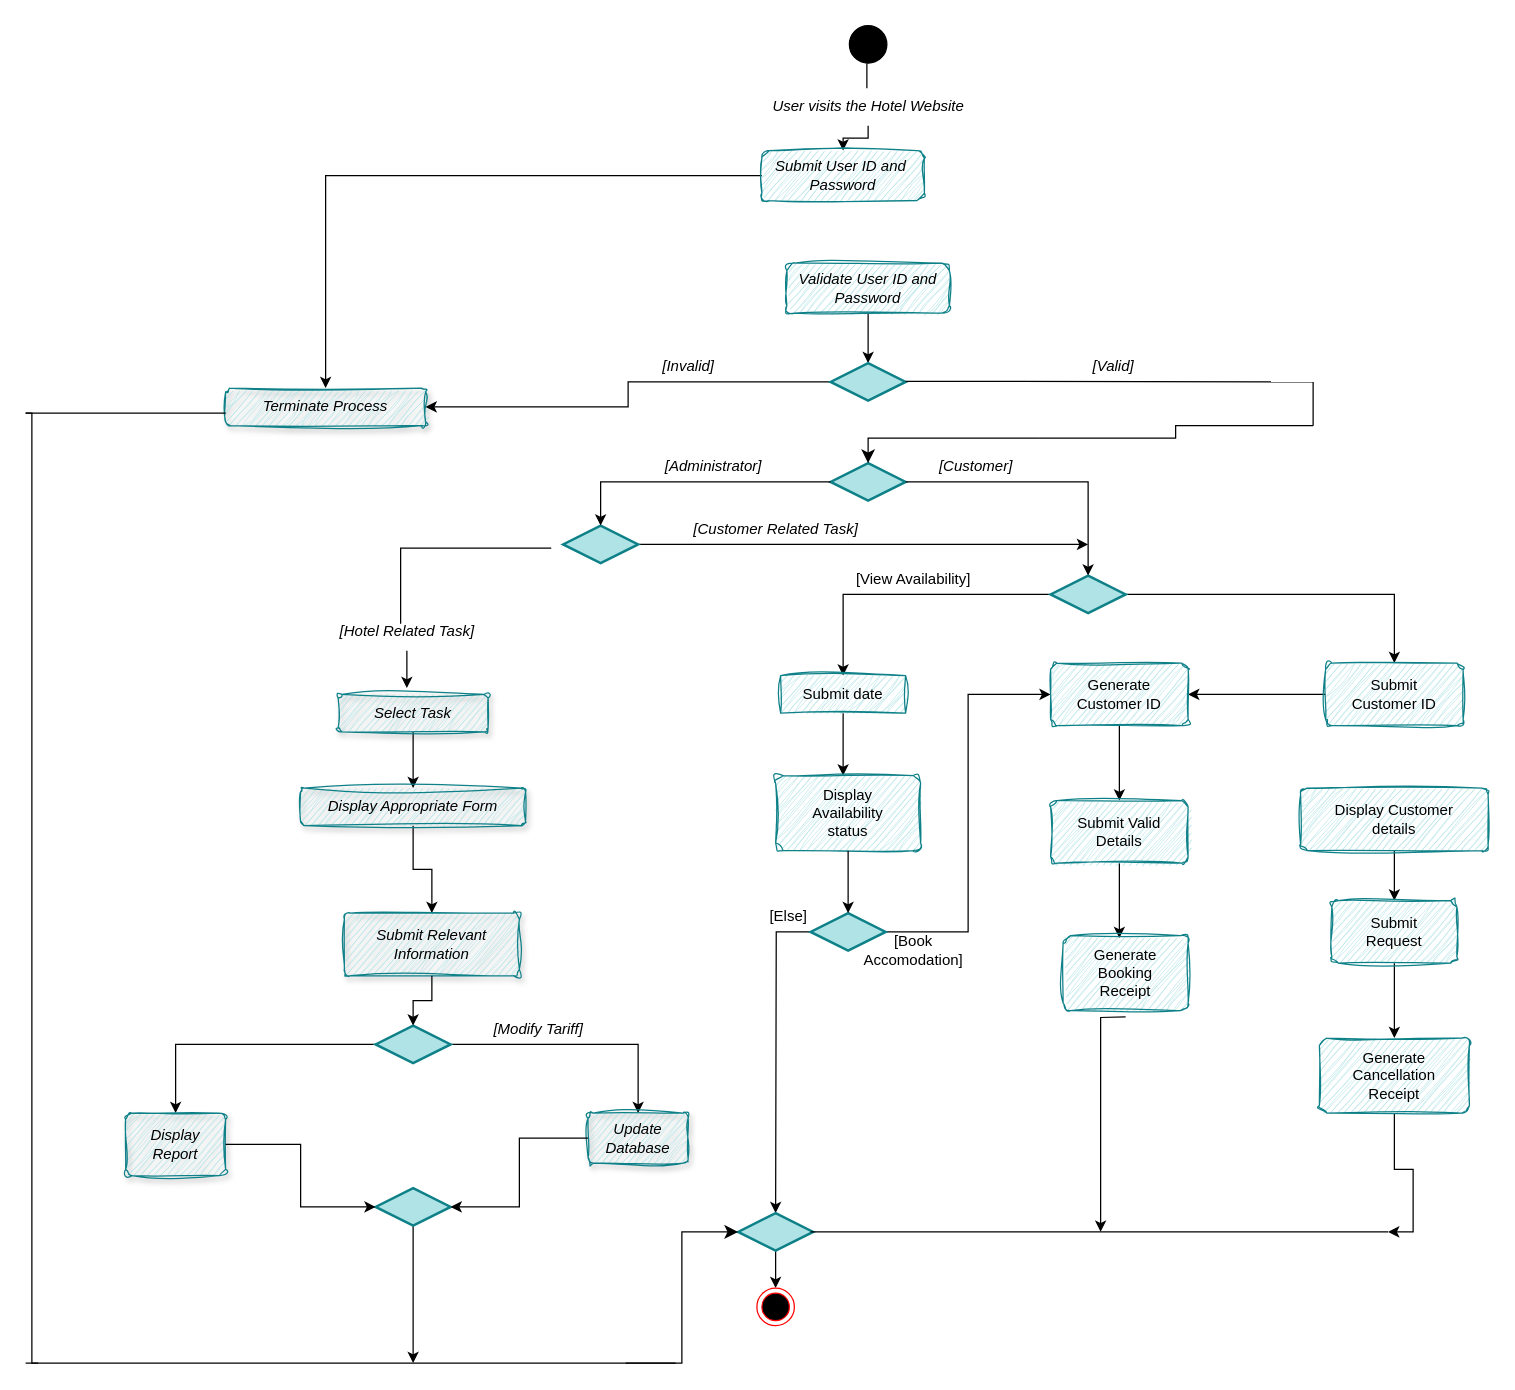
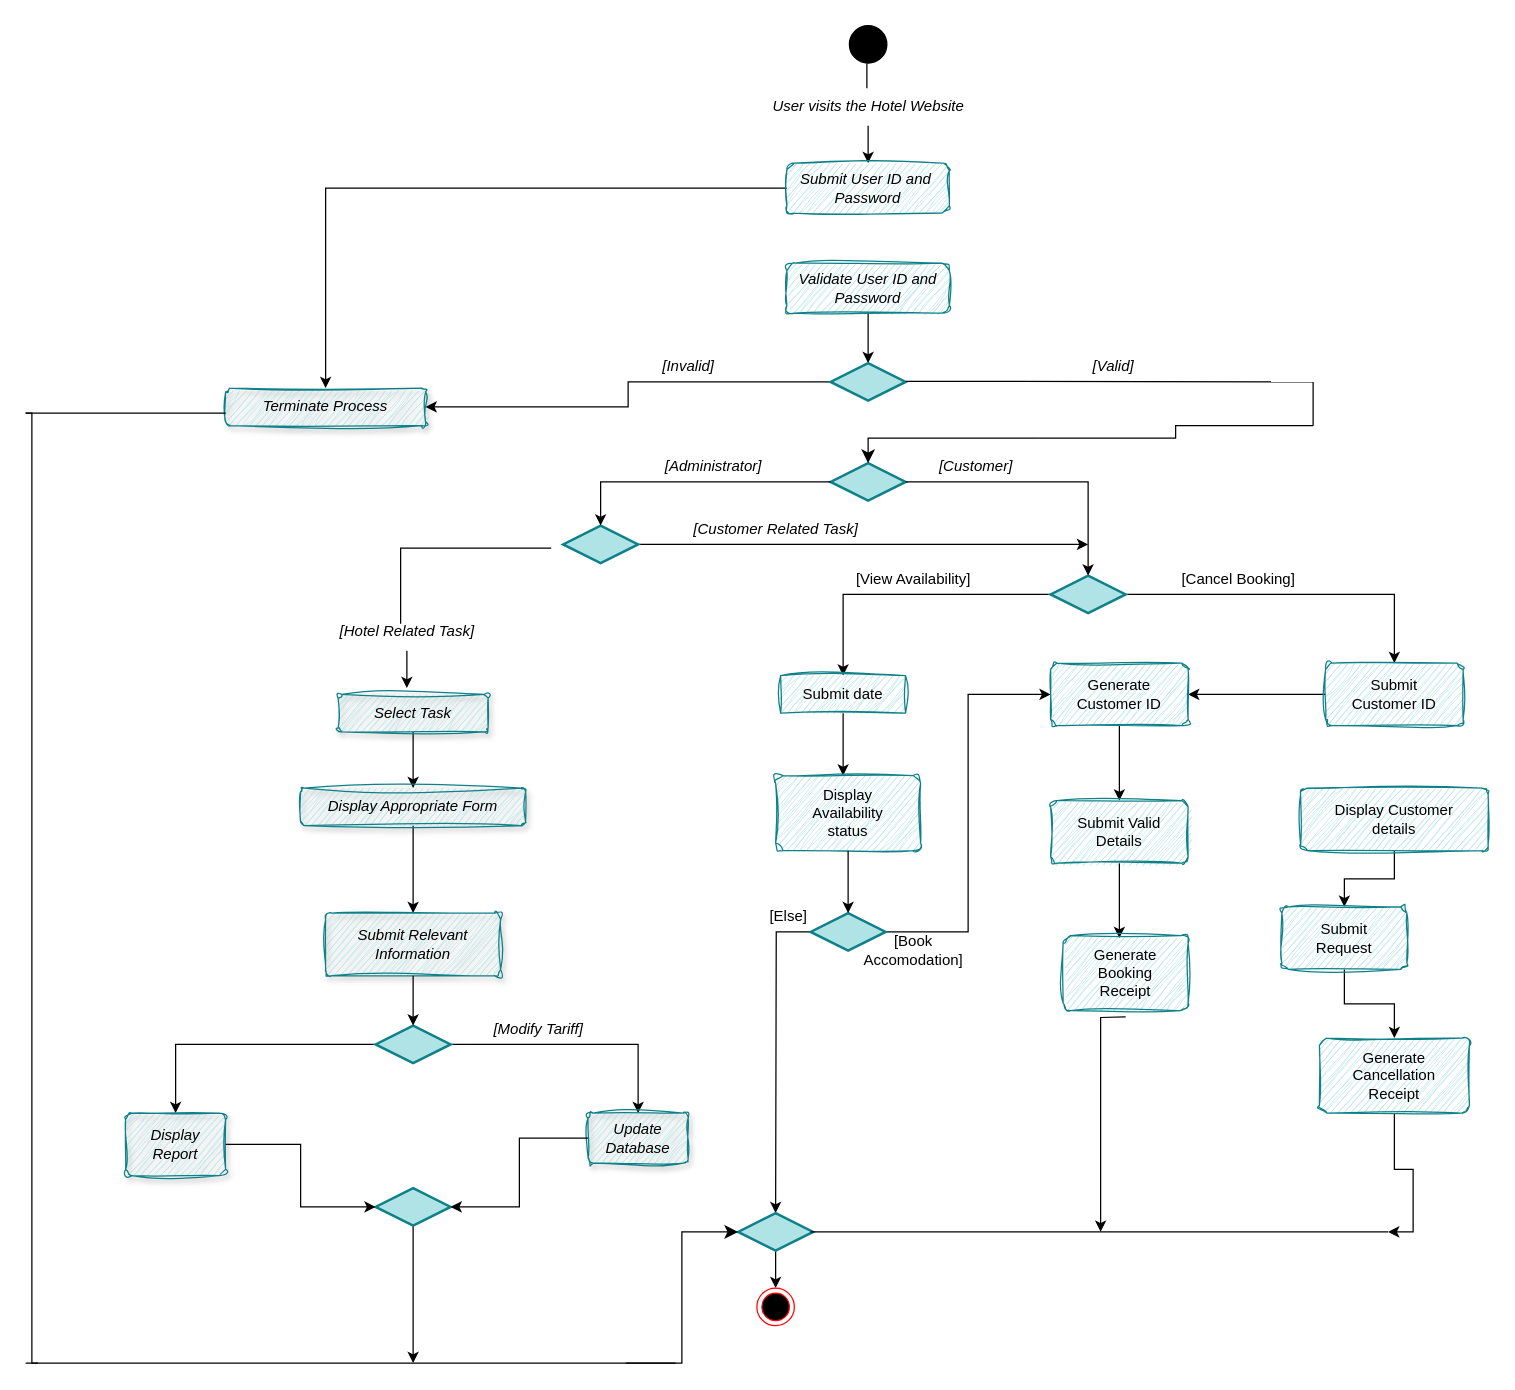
node "Submit User ID and Password": moved (843, 176) -> (868, 188)
node "[Cancel Booking]": added
node "Submit Request": moved (1394, 932) -> (1344, 938)
node "Submit Relevant Information": moved (432, 944) -> (413, 944)
